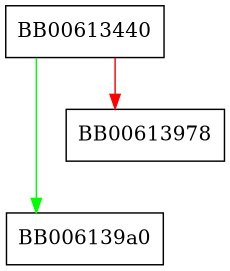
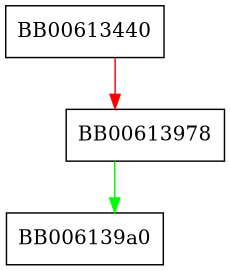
edge "BB00613440" -> "BB006139a0": now "BB00613978" -> "BB006139a0"
